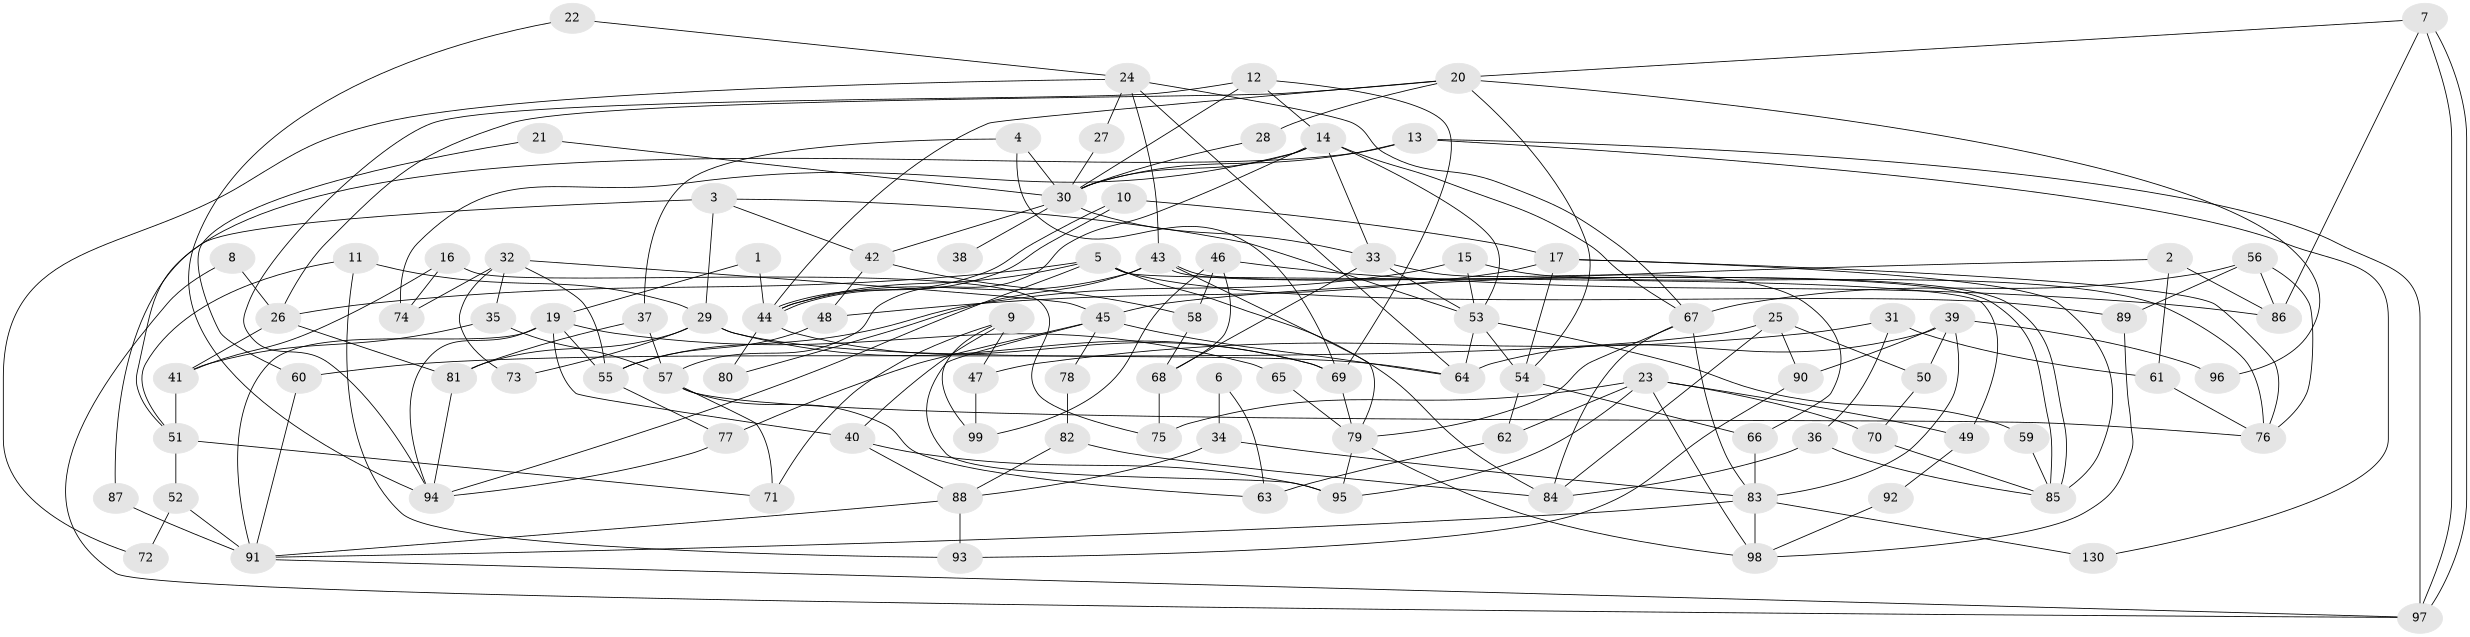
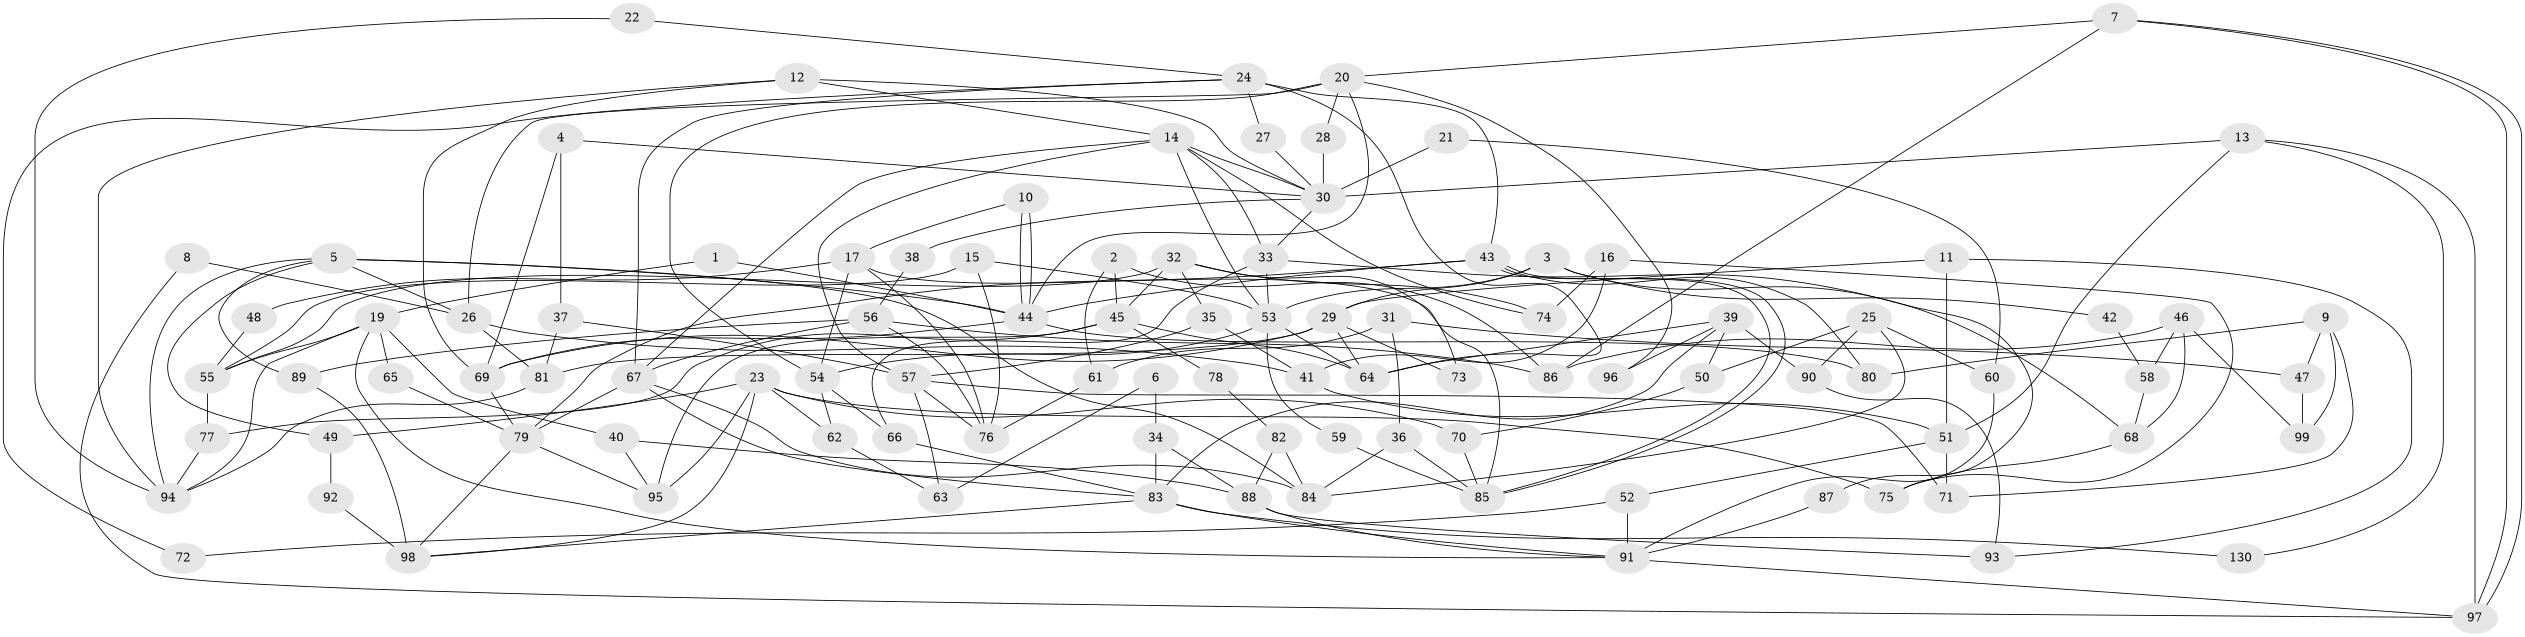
edge "30" -- "42": removed
edge "42" -- "48": removed
edge "38" -- "56": added
edge "9" -- "40": now "9" -- "80"
